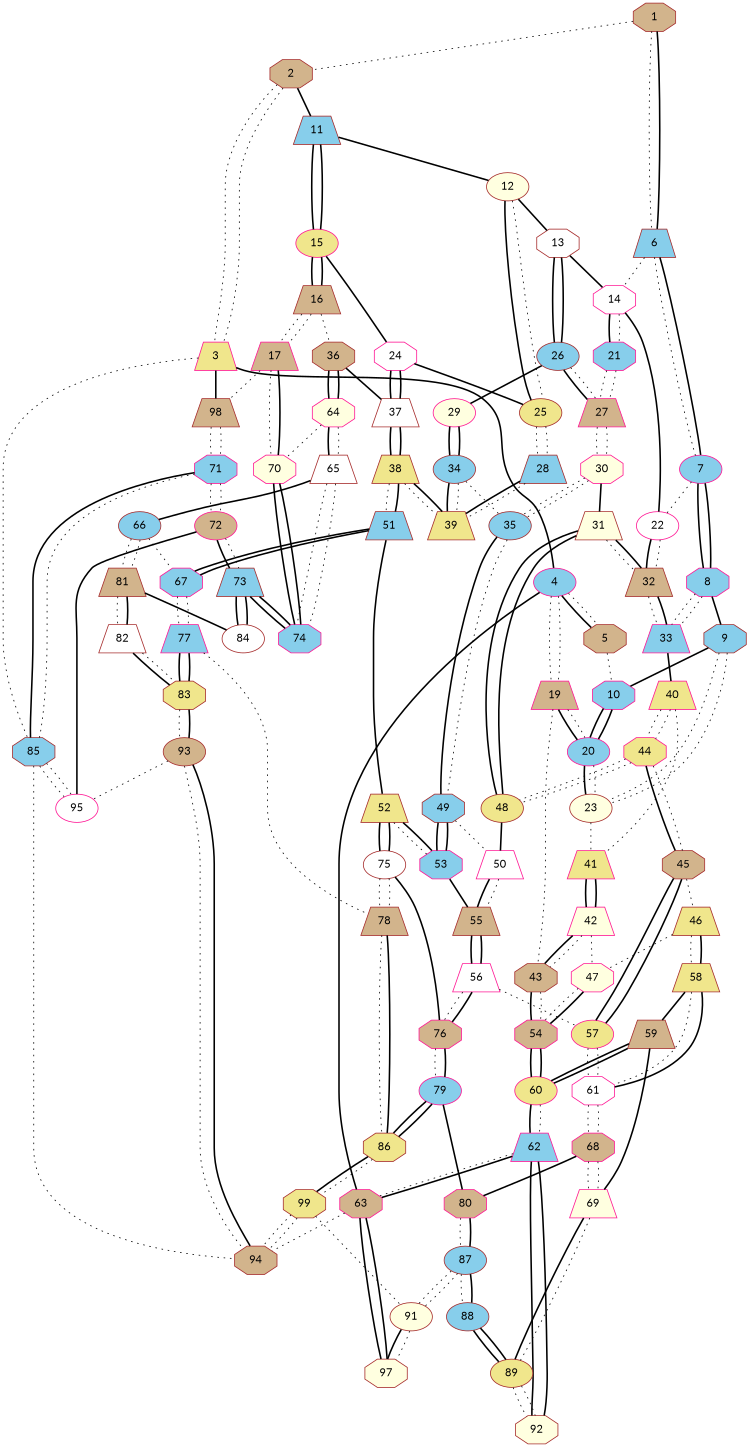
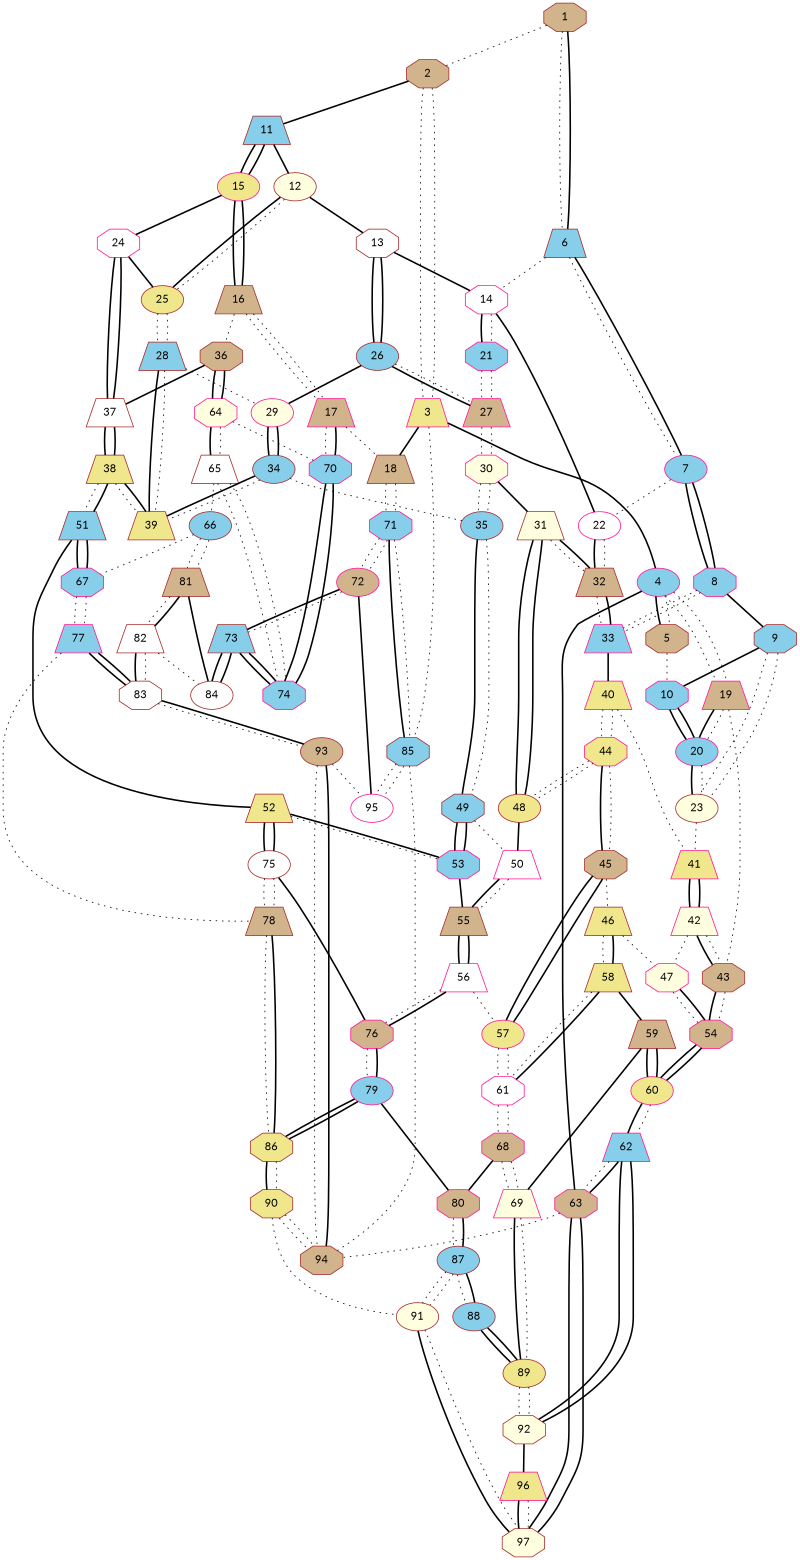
edge "28" -- "29": added
node "98": label "98" -> "18"
node "70": fillcolor lightyellow -> skyblue
edge "65" -- "66": style bold -> dotted
edge "82" -- "84": added
node "83": fillcolor khaki -> white
node "99": label "99" -> "90"
node "96": added
